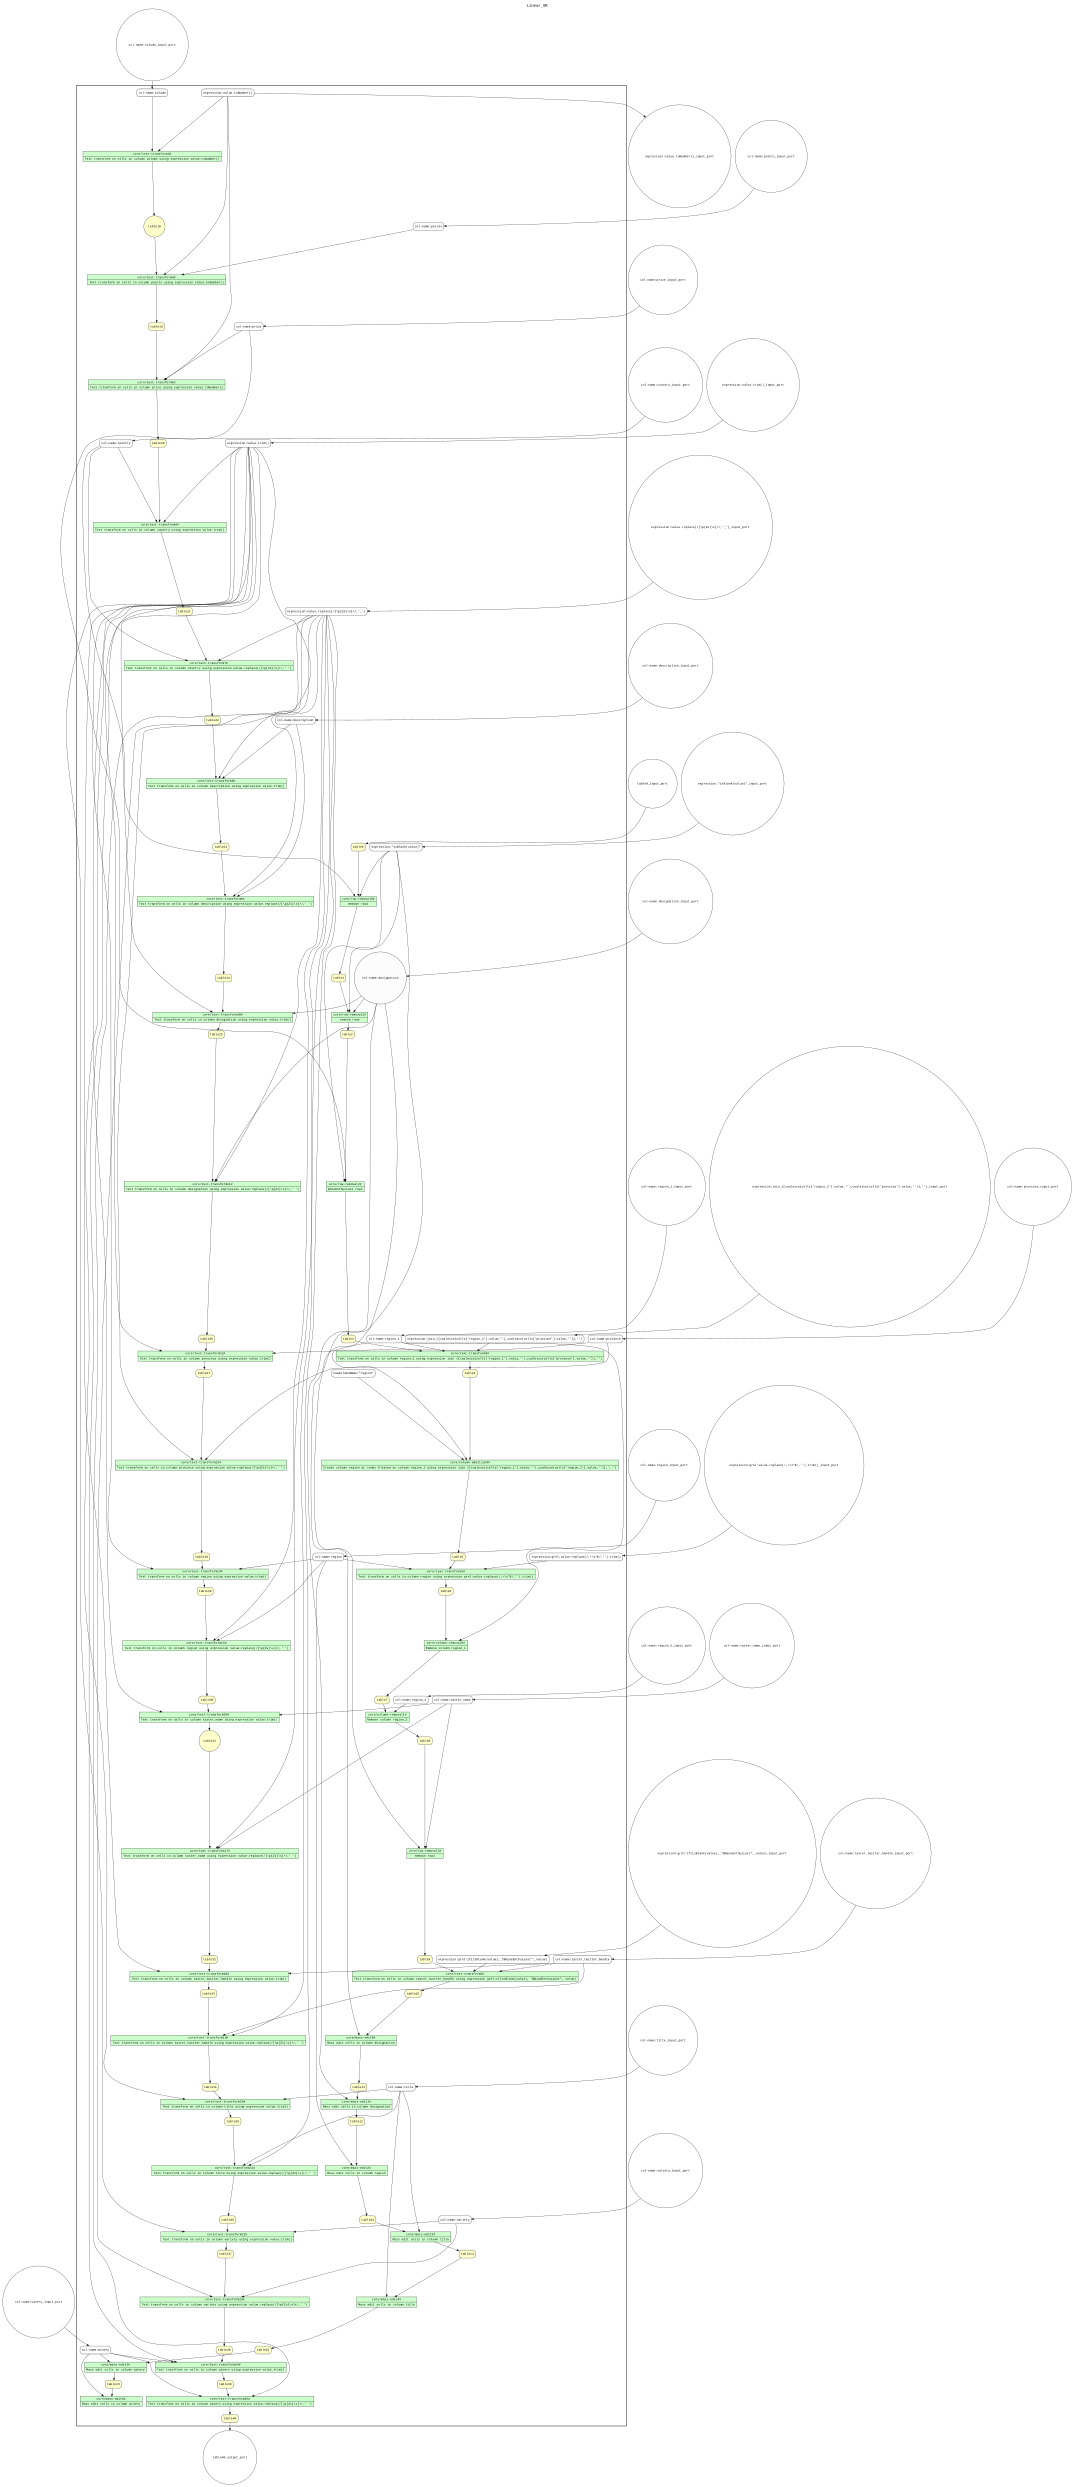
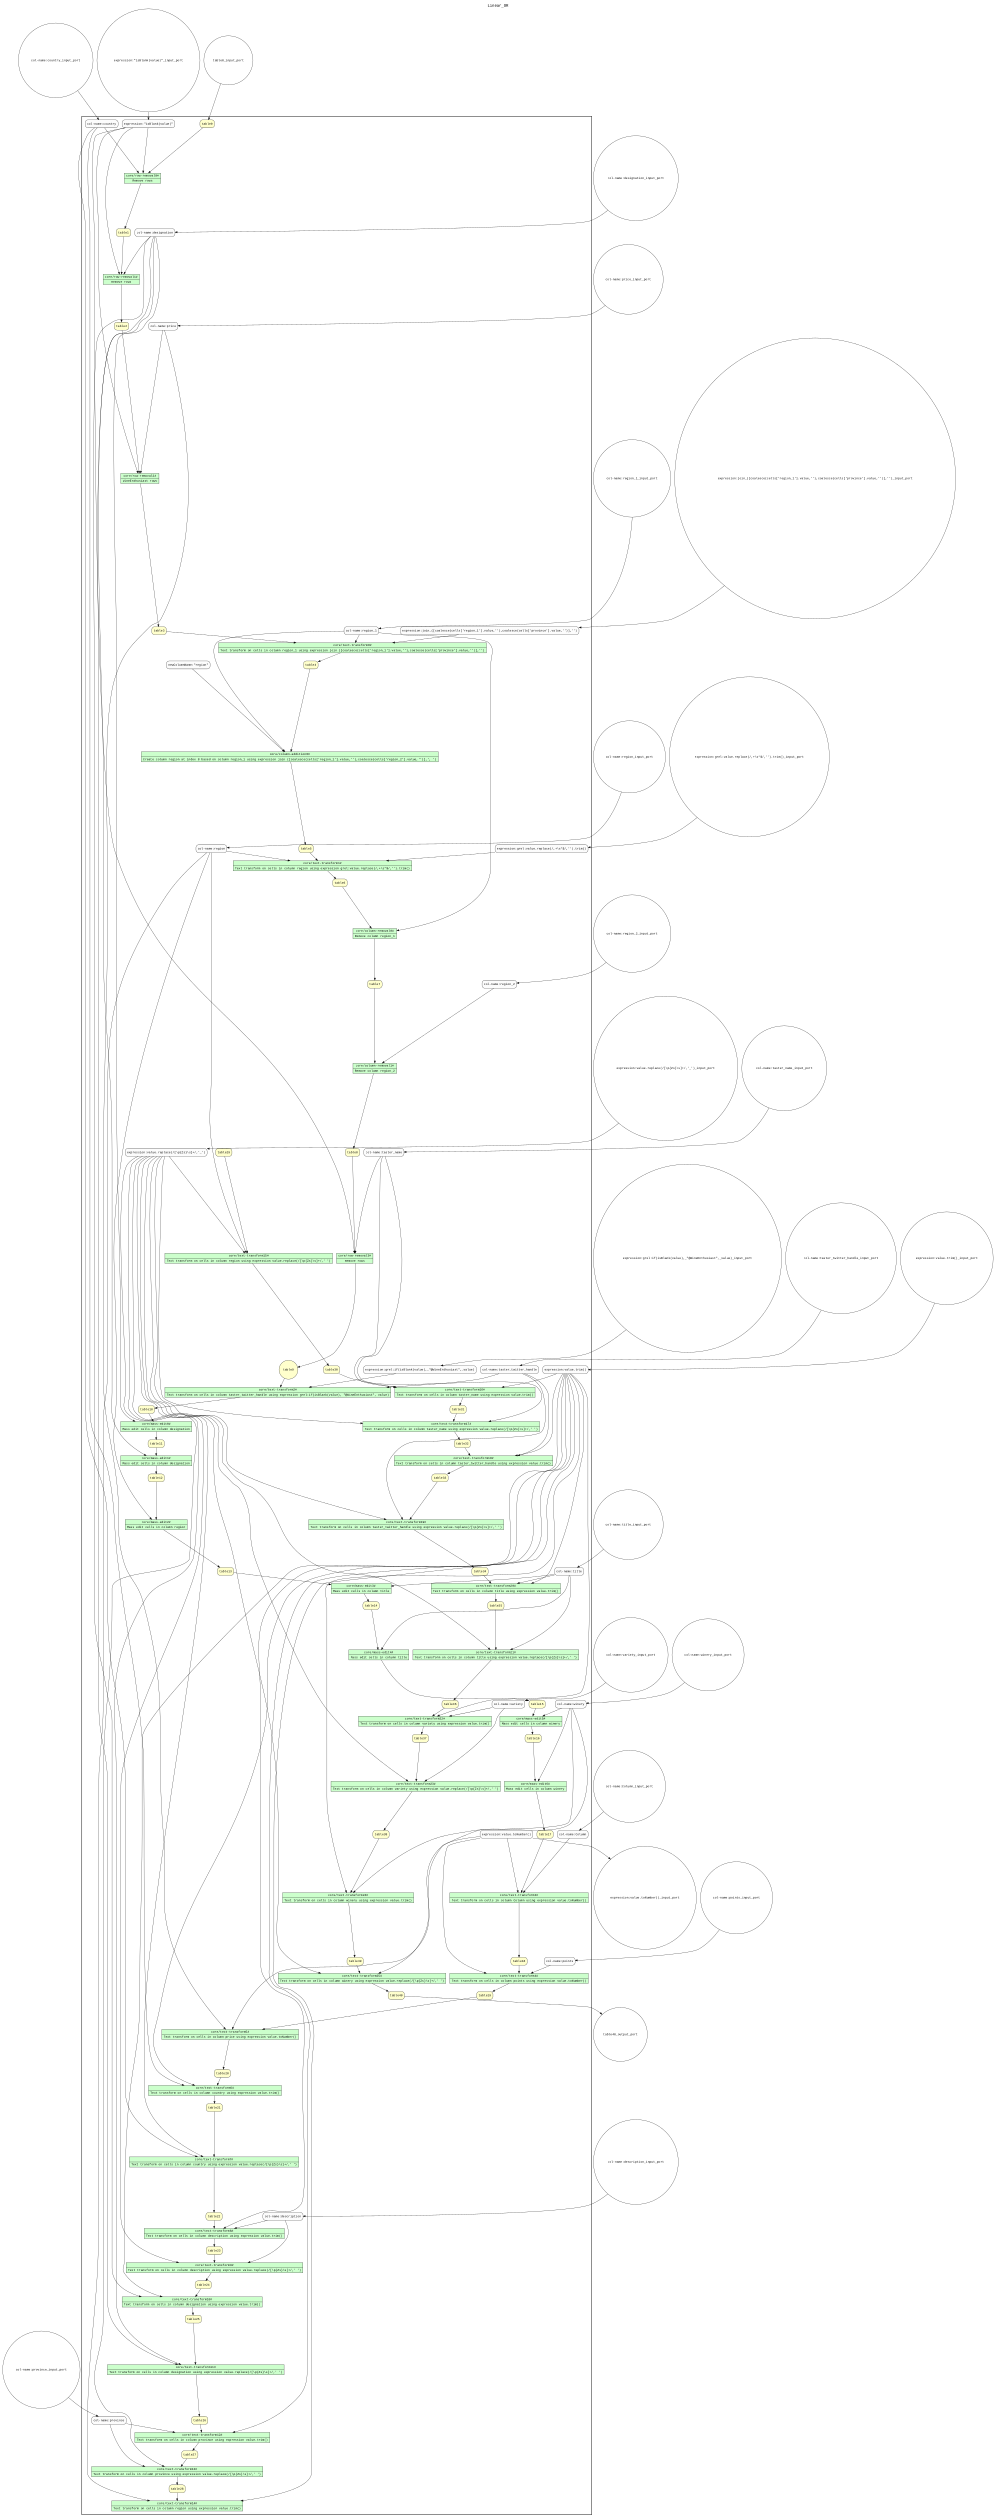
node "table18": shape circle -> box
node "col-name:designation": shape circle -> box
edge "core/text-transform14#" -> "table29": removed
node "table31": shape circle -> box
node "table17": added
node "table9": shape box -> circle
